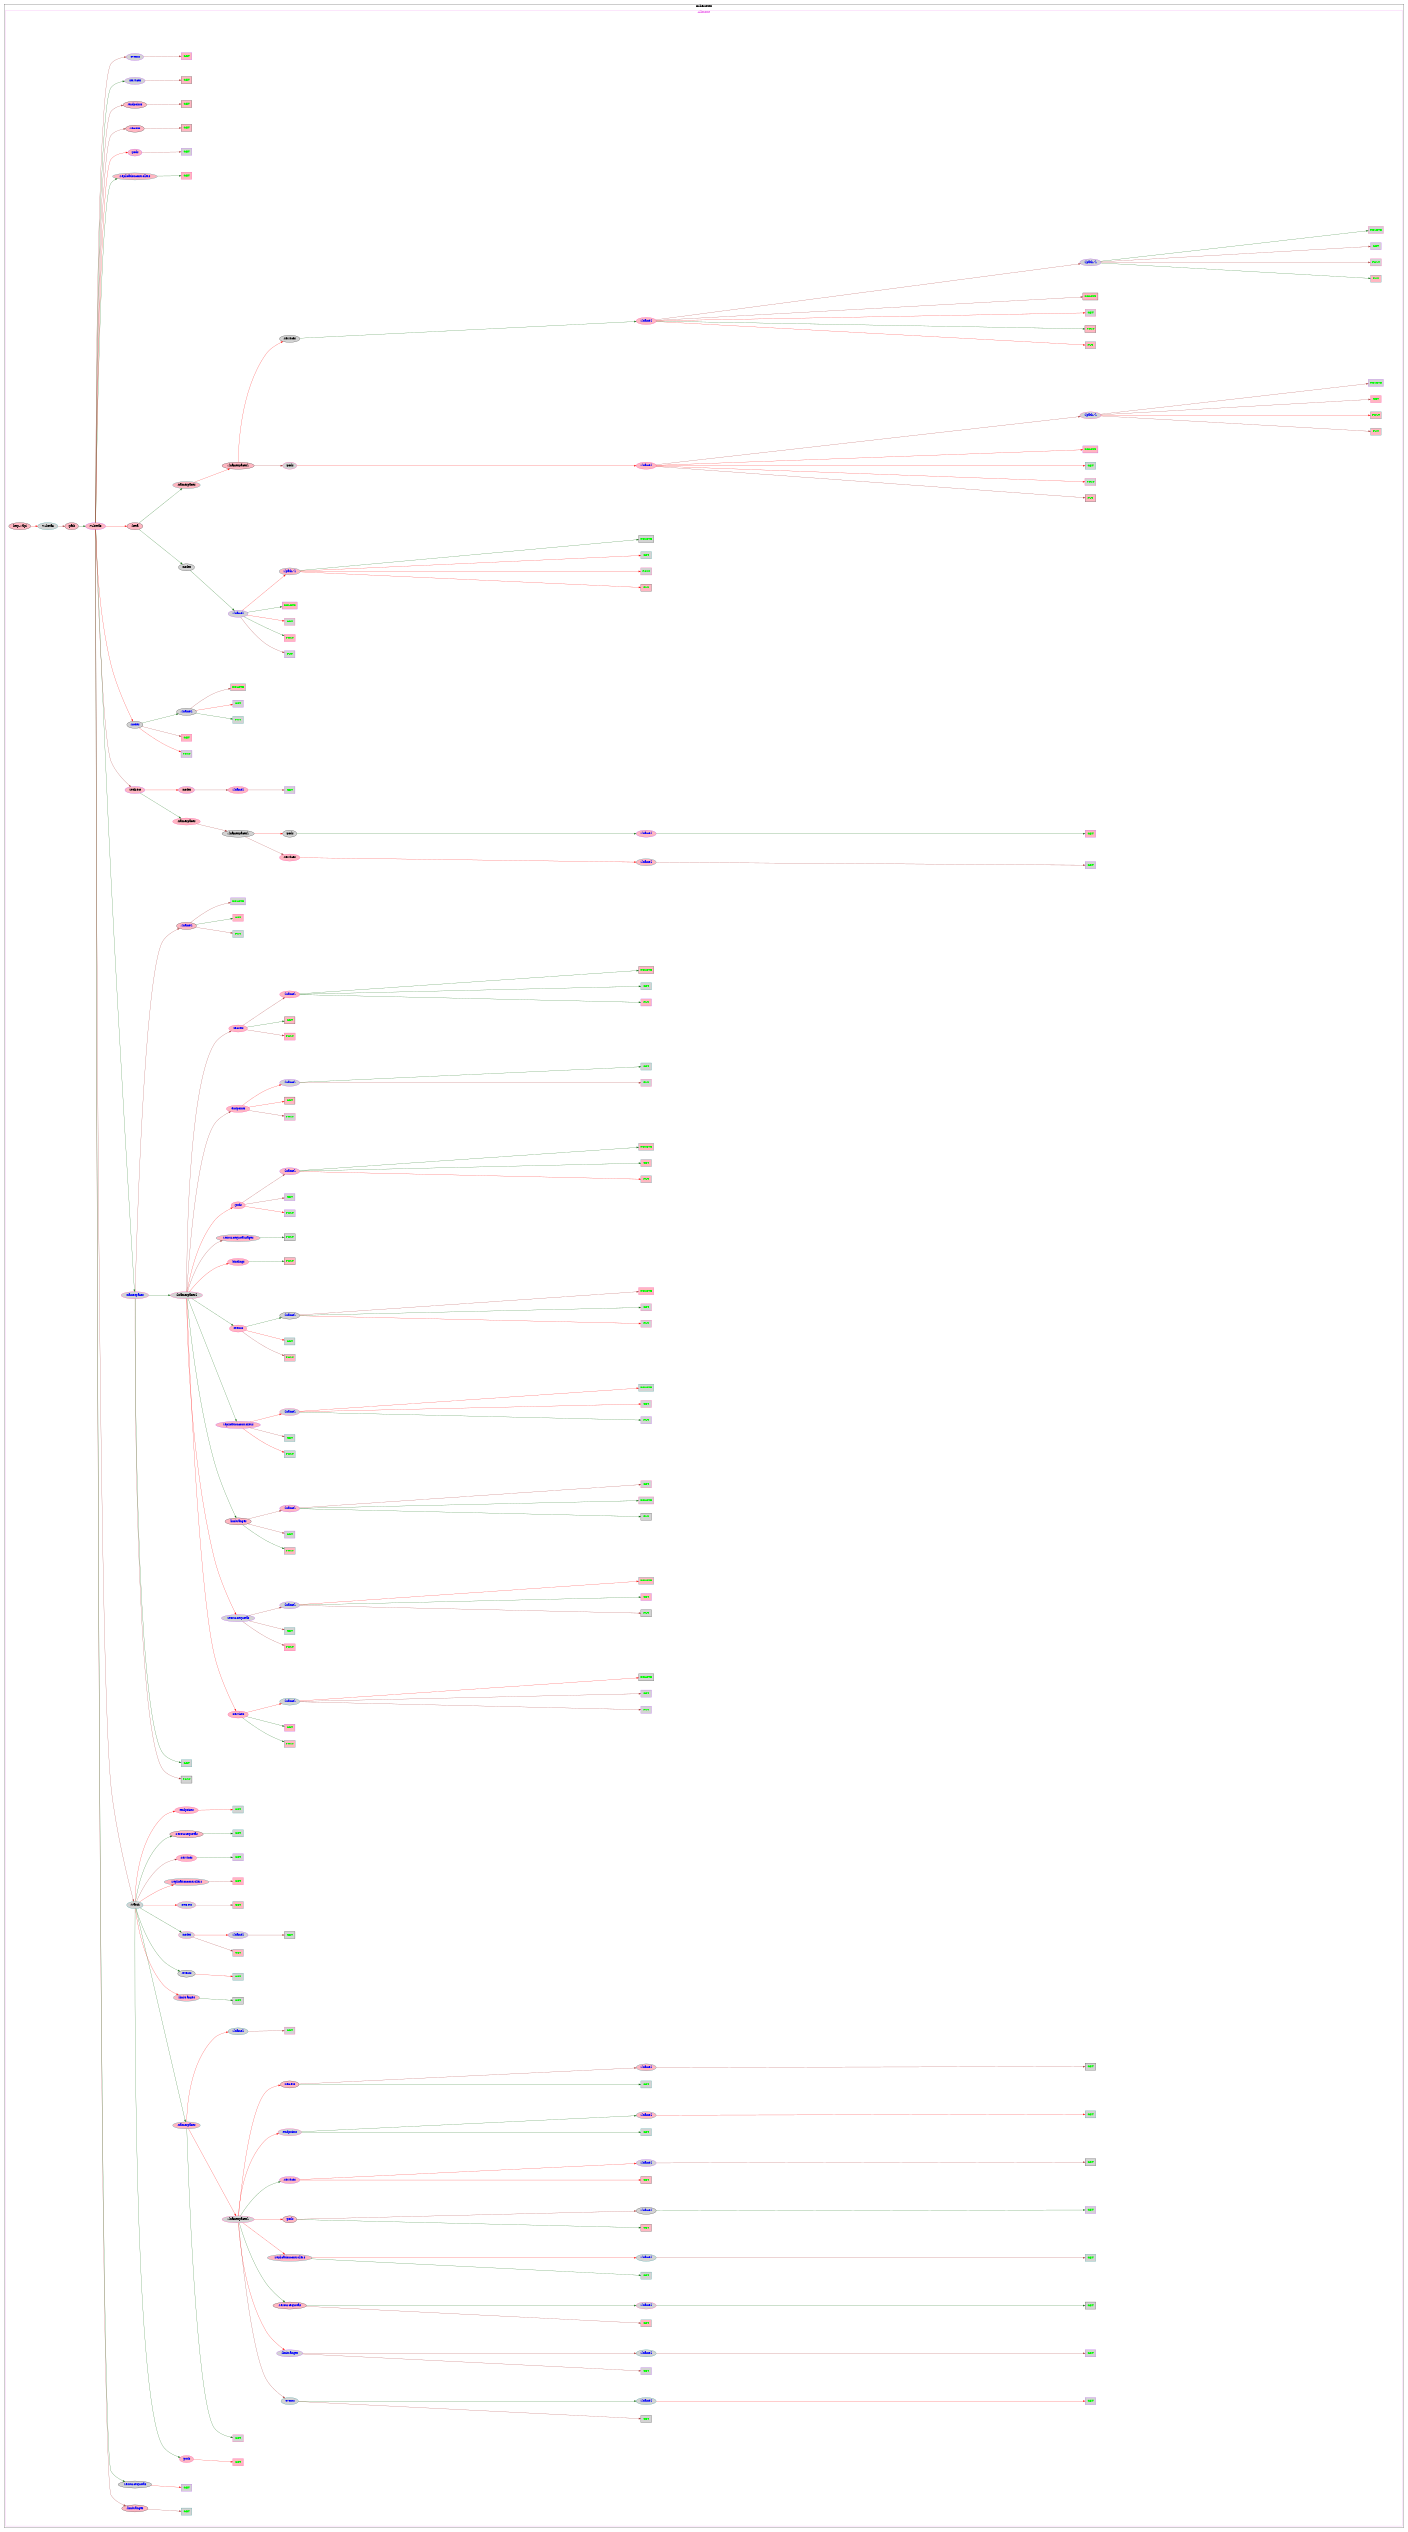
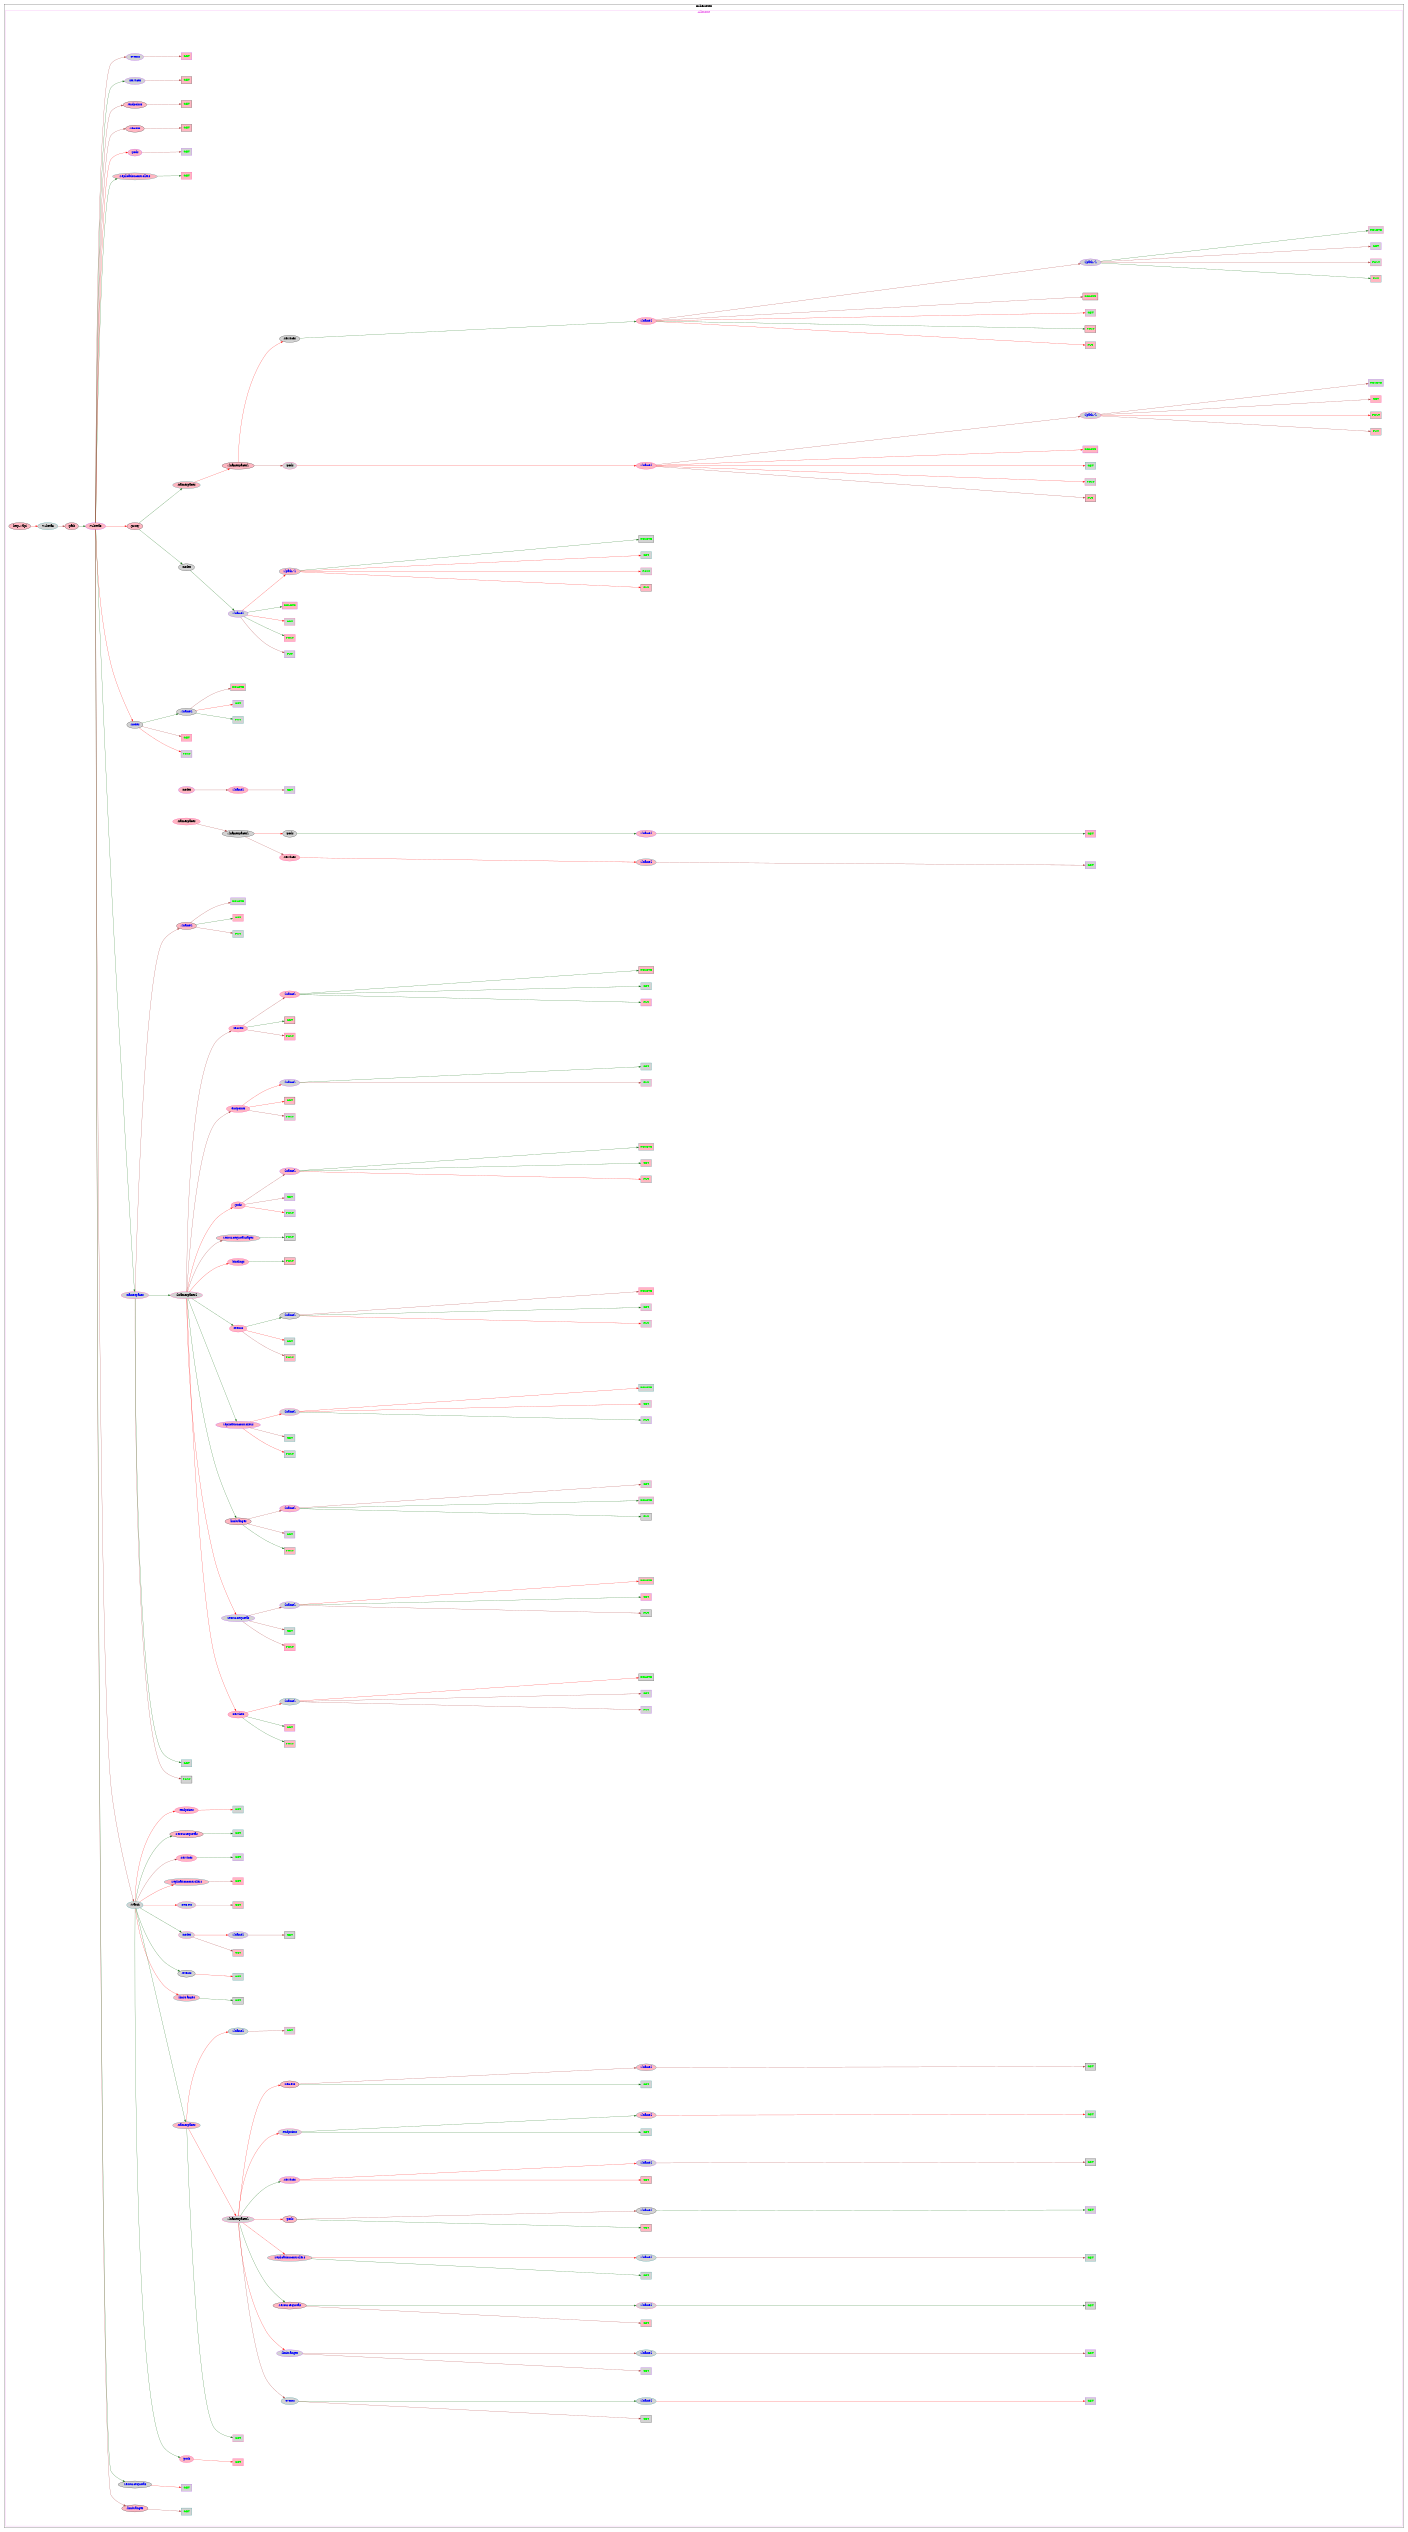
node "/beta": label "/beta" -> "/proxy"
node "/redirect": removed
